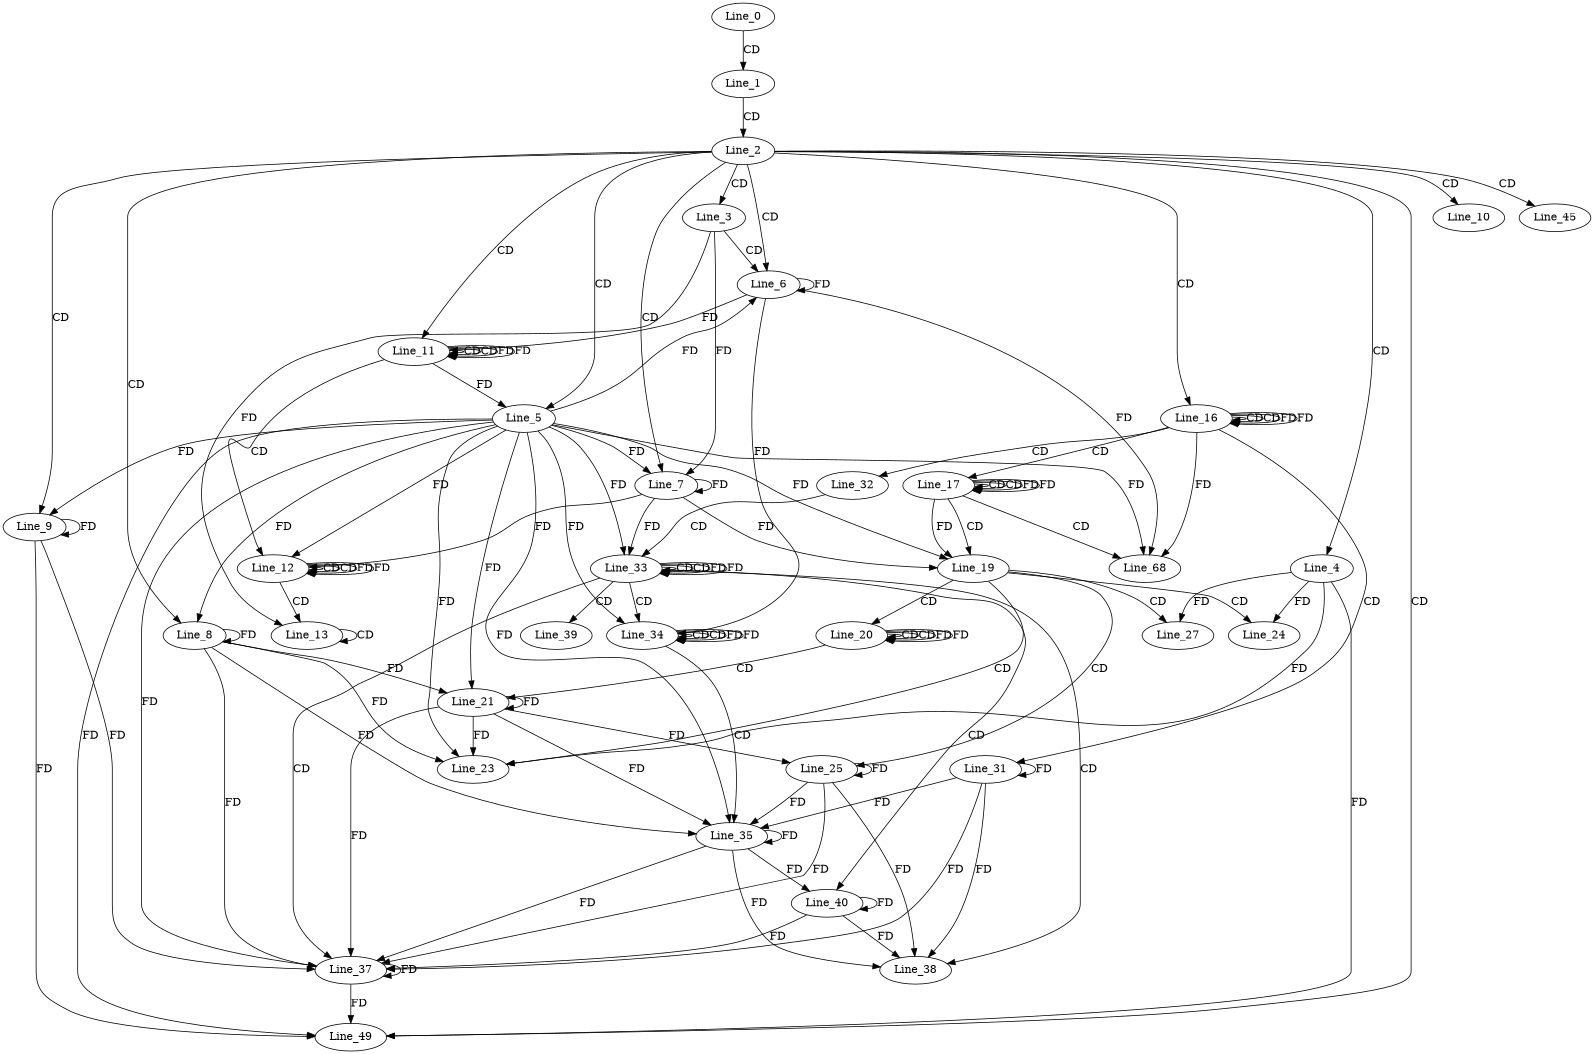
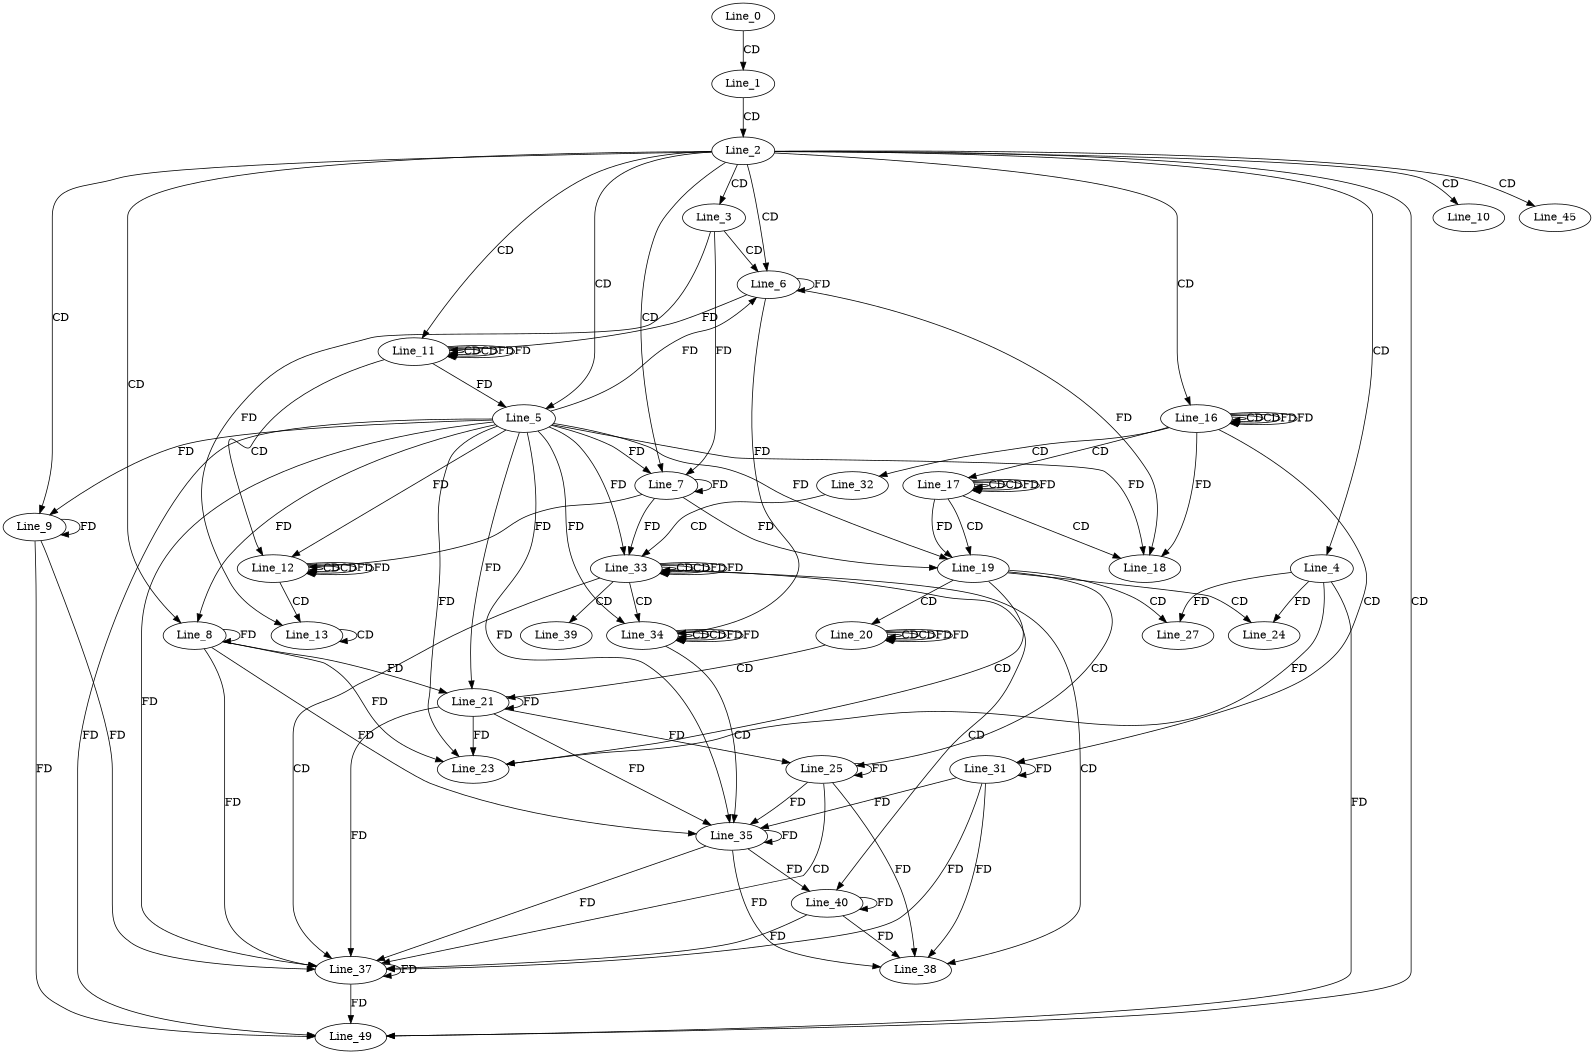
node "Line_68": label "Line_68" -> "Line_18"
edge "Line_25" -> "Line_37": label "FD" -> "CD"
